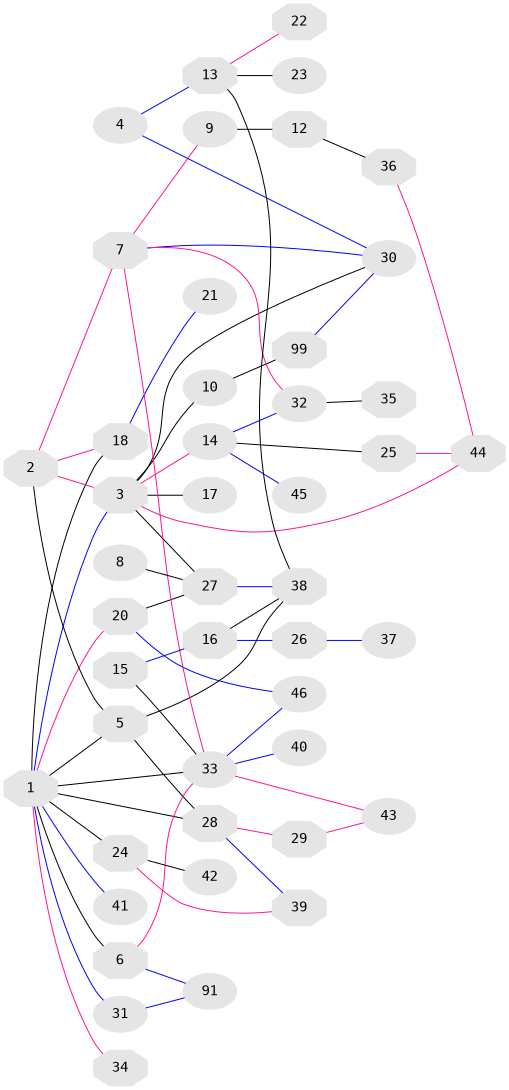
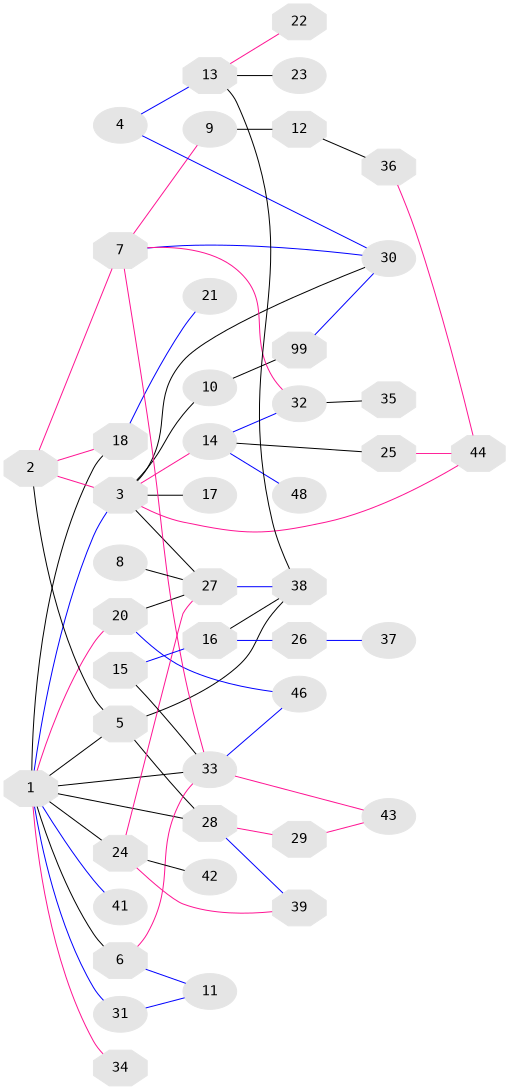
node "45": label "45" -> "48"
edge "27" -- "24": added
node "40": removed
node "91": label "91" -> "11"
